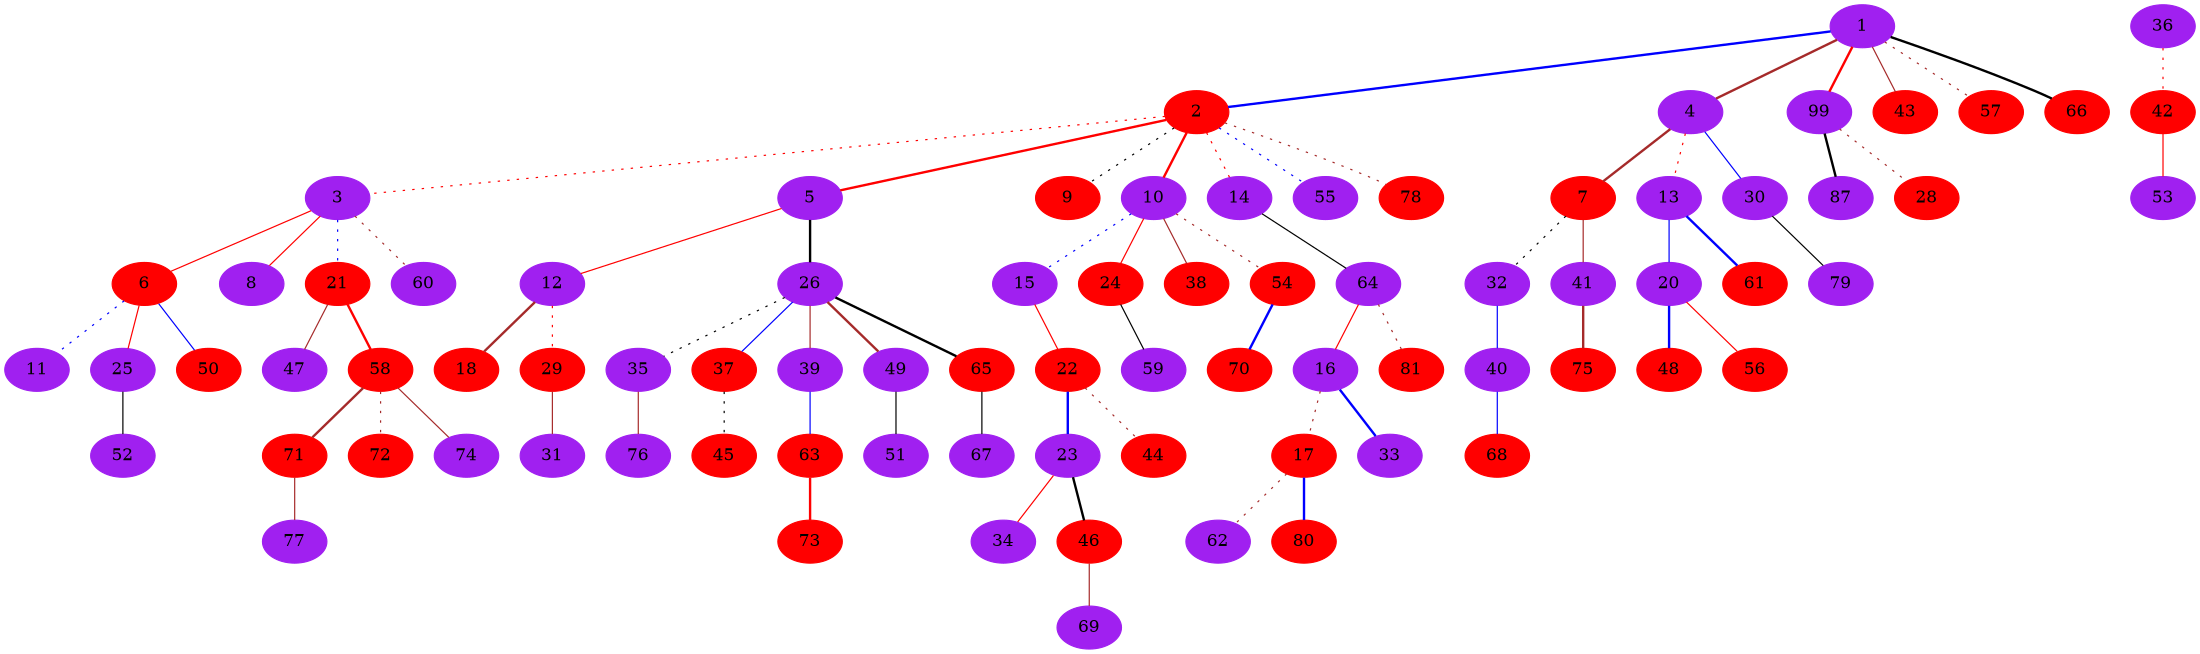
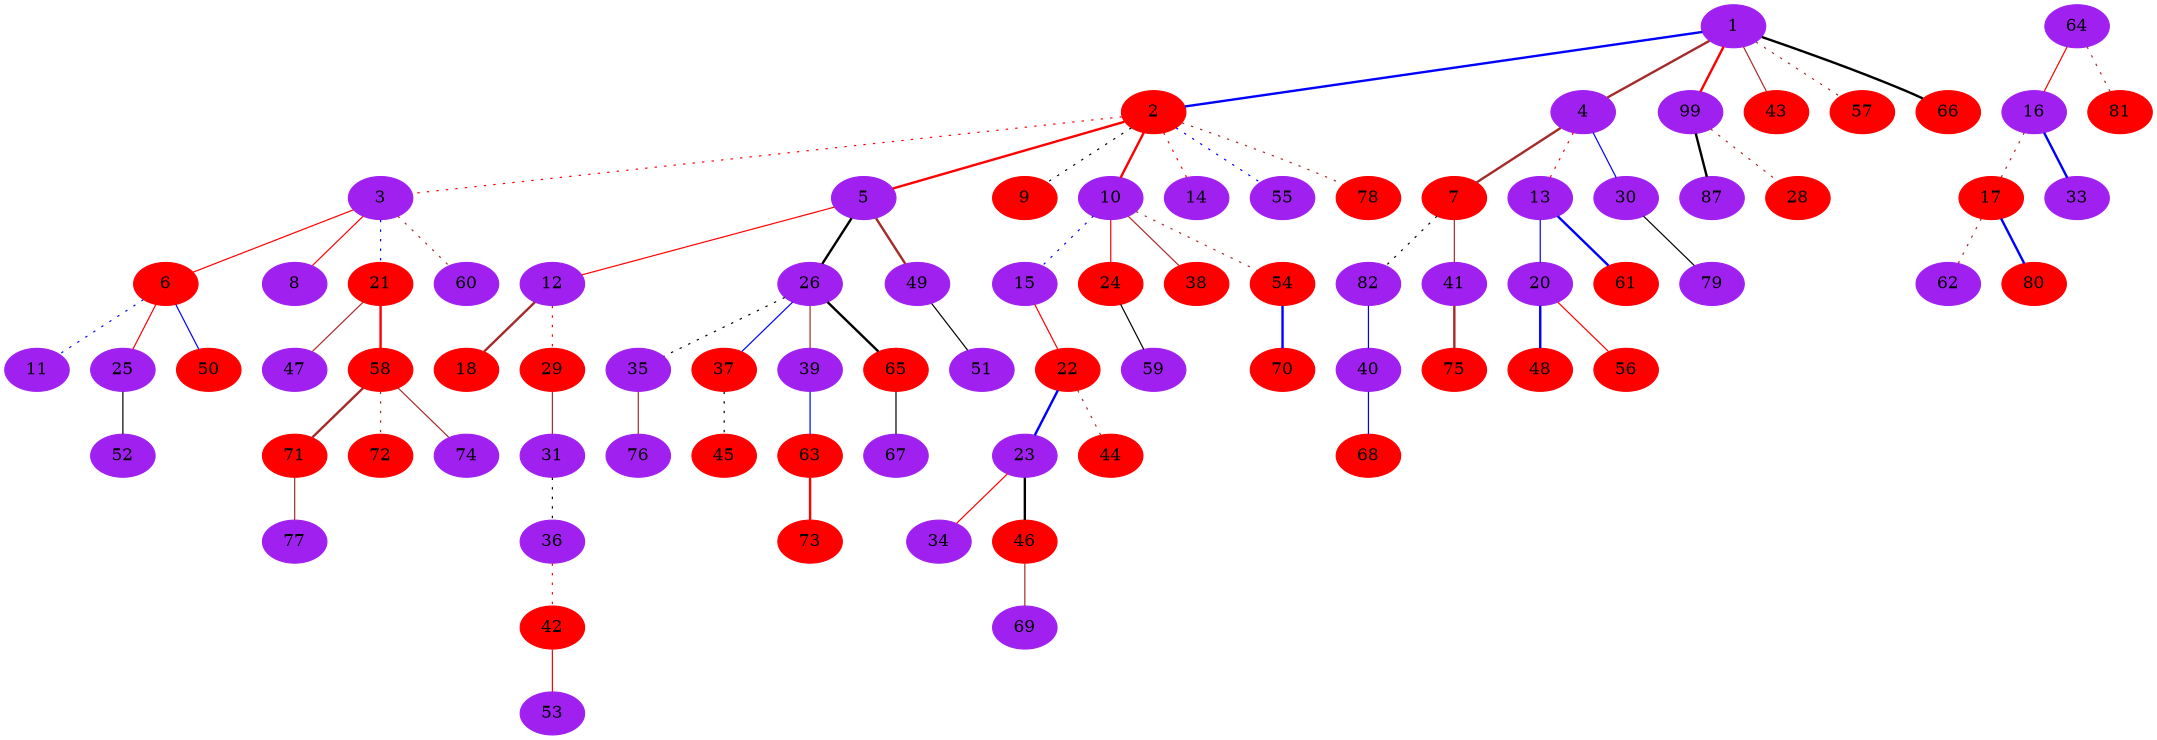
edge "14" -- "64": removed
node "32": label "32" -> "82"
edge "26" -- "49": now "5" -- "49"
edge "31" -- "36": added
